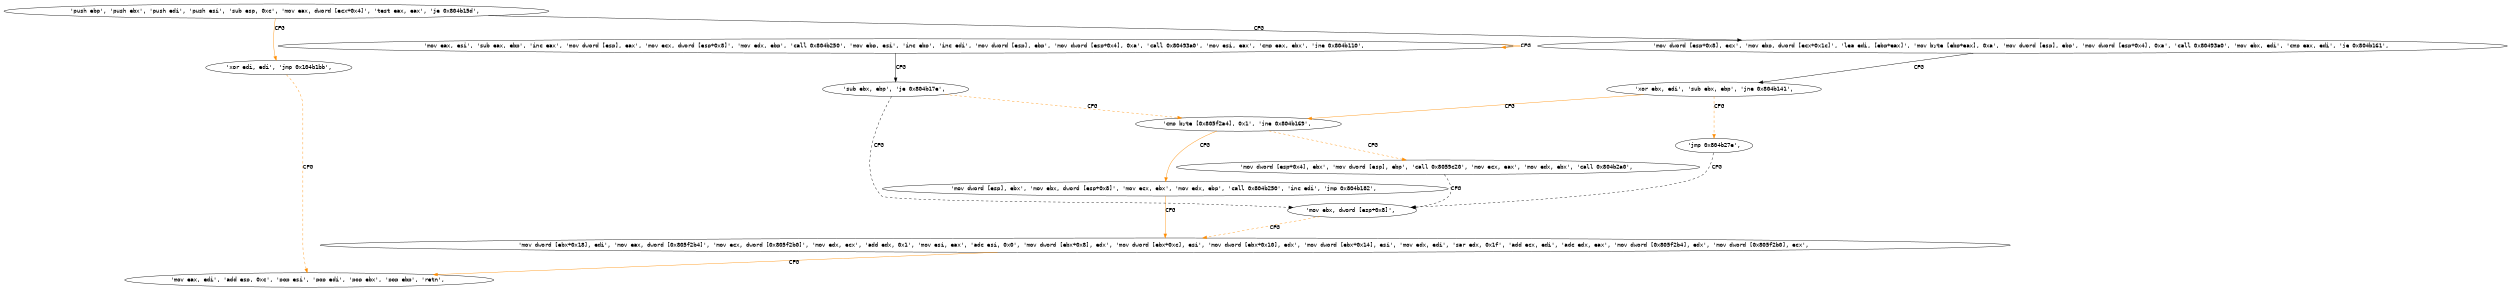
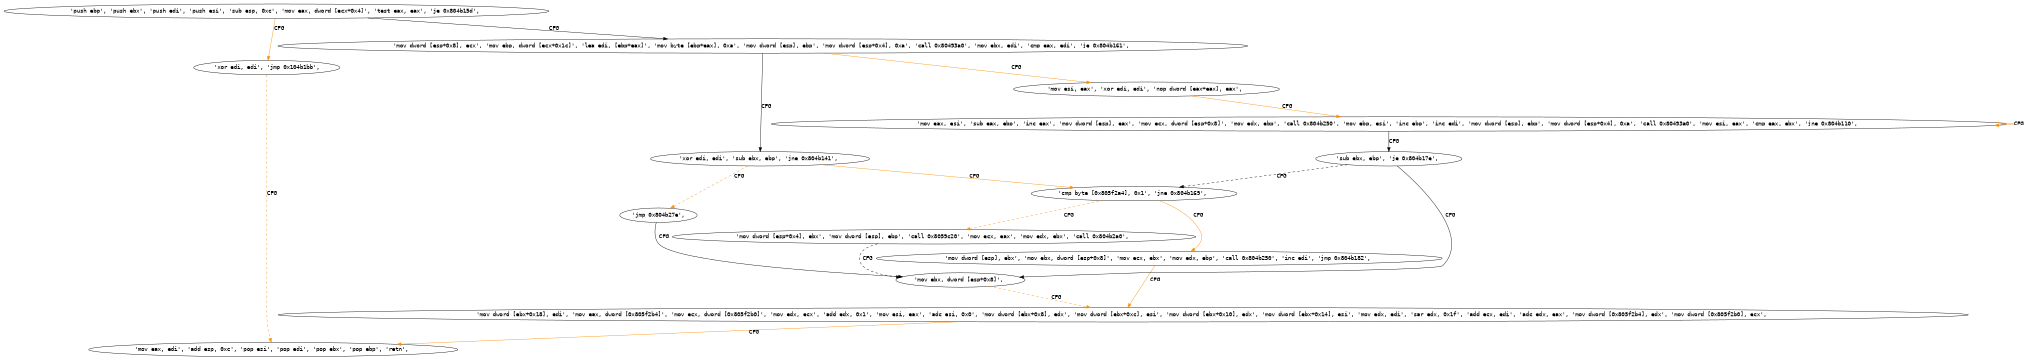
node "'mov esi, eax', 'xor edi, edi', 'nop dword [eax+eax], eax',": added
node "'xor ebx, edi', 'sub ebx, ebp', 'jne 0x804b141',": label "'xor ebx, edi', 'sub ebx, ebp', 'jne 0x804b141'," -> "'xor edi, edi', 'sub ebx, ebp', 'jne 0x804b141',"
edge "'sub ebx, ebp', 'je 0x804b17e'," -> "'cmp byte [0x805f2a4], 0x1', 'jne 0x804b169',": color darkorange -> black
edge "'jmp 0x804b27e'," -> "'mov ebx, dword [esp+0x8]',": style dashed -> solid
edge "'sub ebx, ebp', 'je 0x804b17e'," -> "'mov ebx, dword [esp+0x8]',": style dashed -> solid
